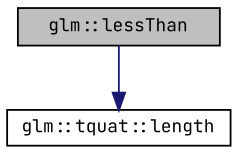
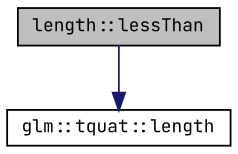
node "glm::lessThan": label "glm::lessThan" -> "length::lessThan"
